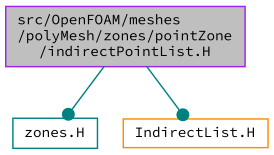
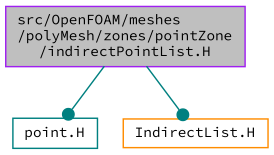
node "zones.H": label "zones.H" -> "point.H"
